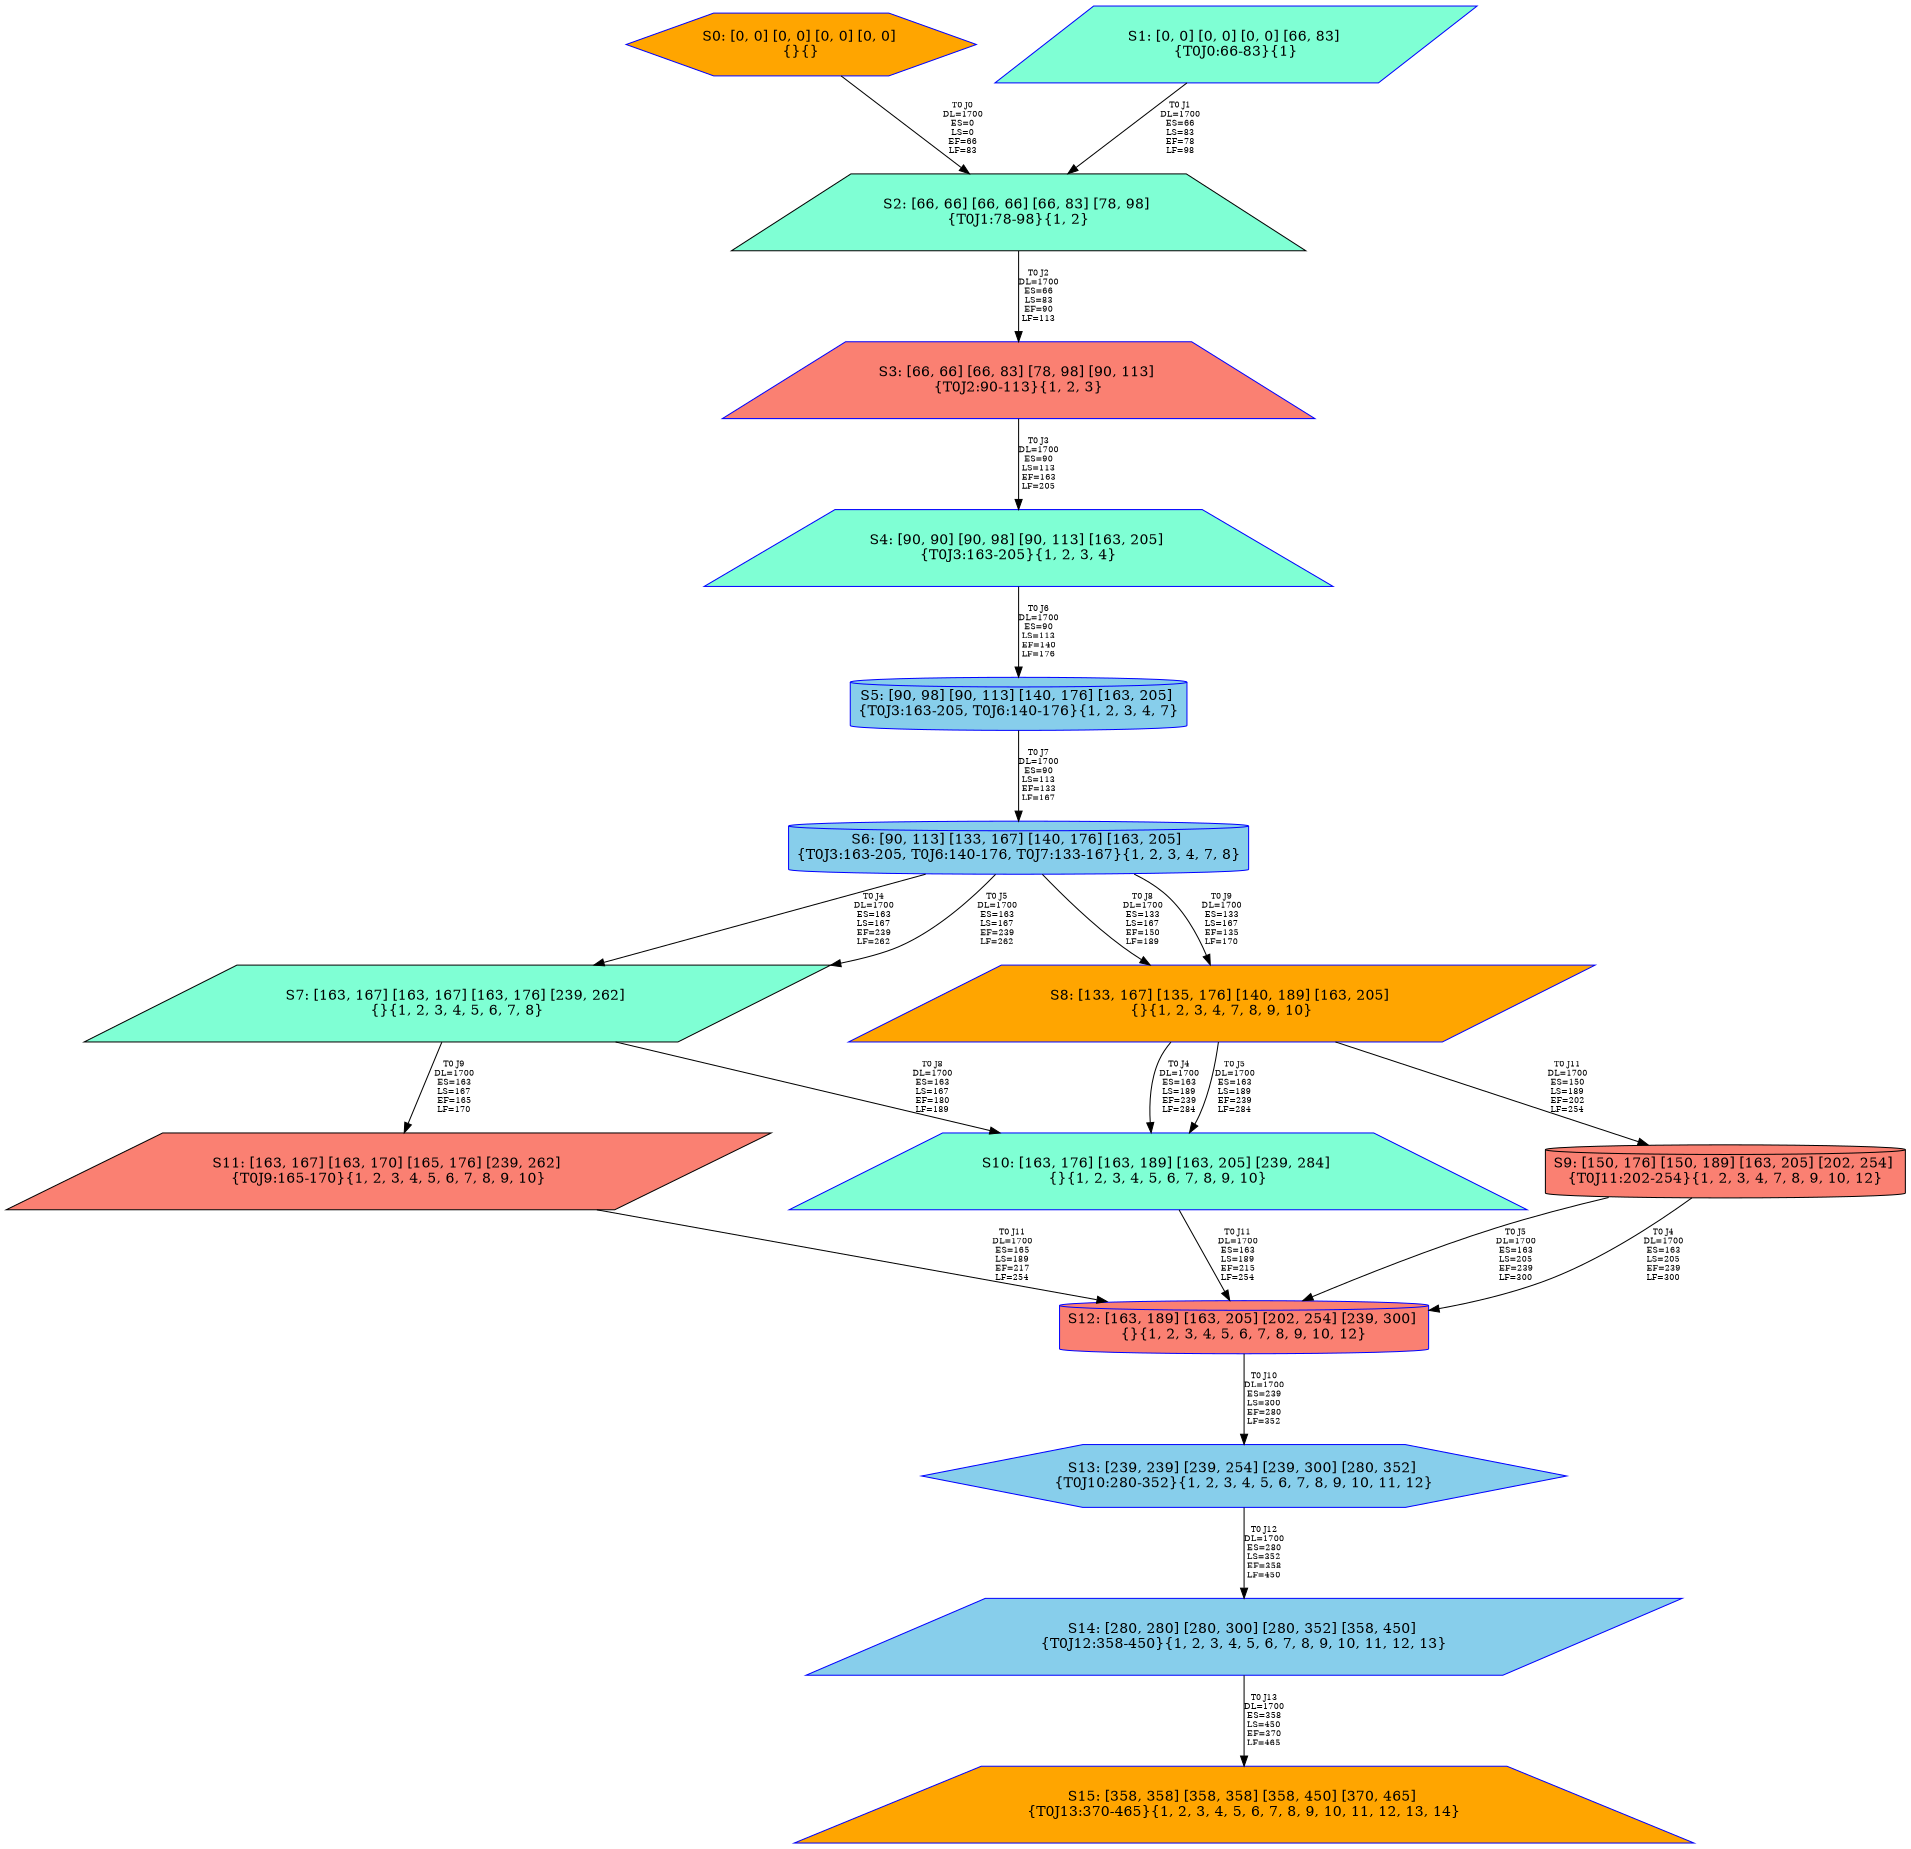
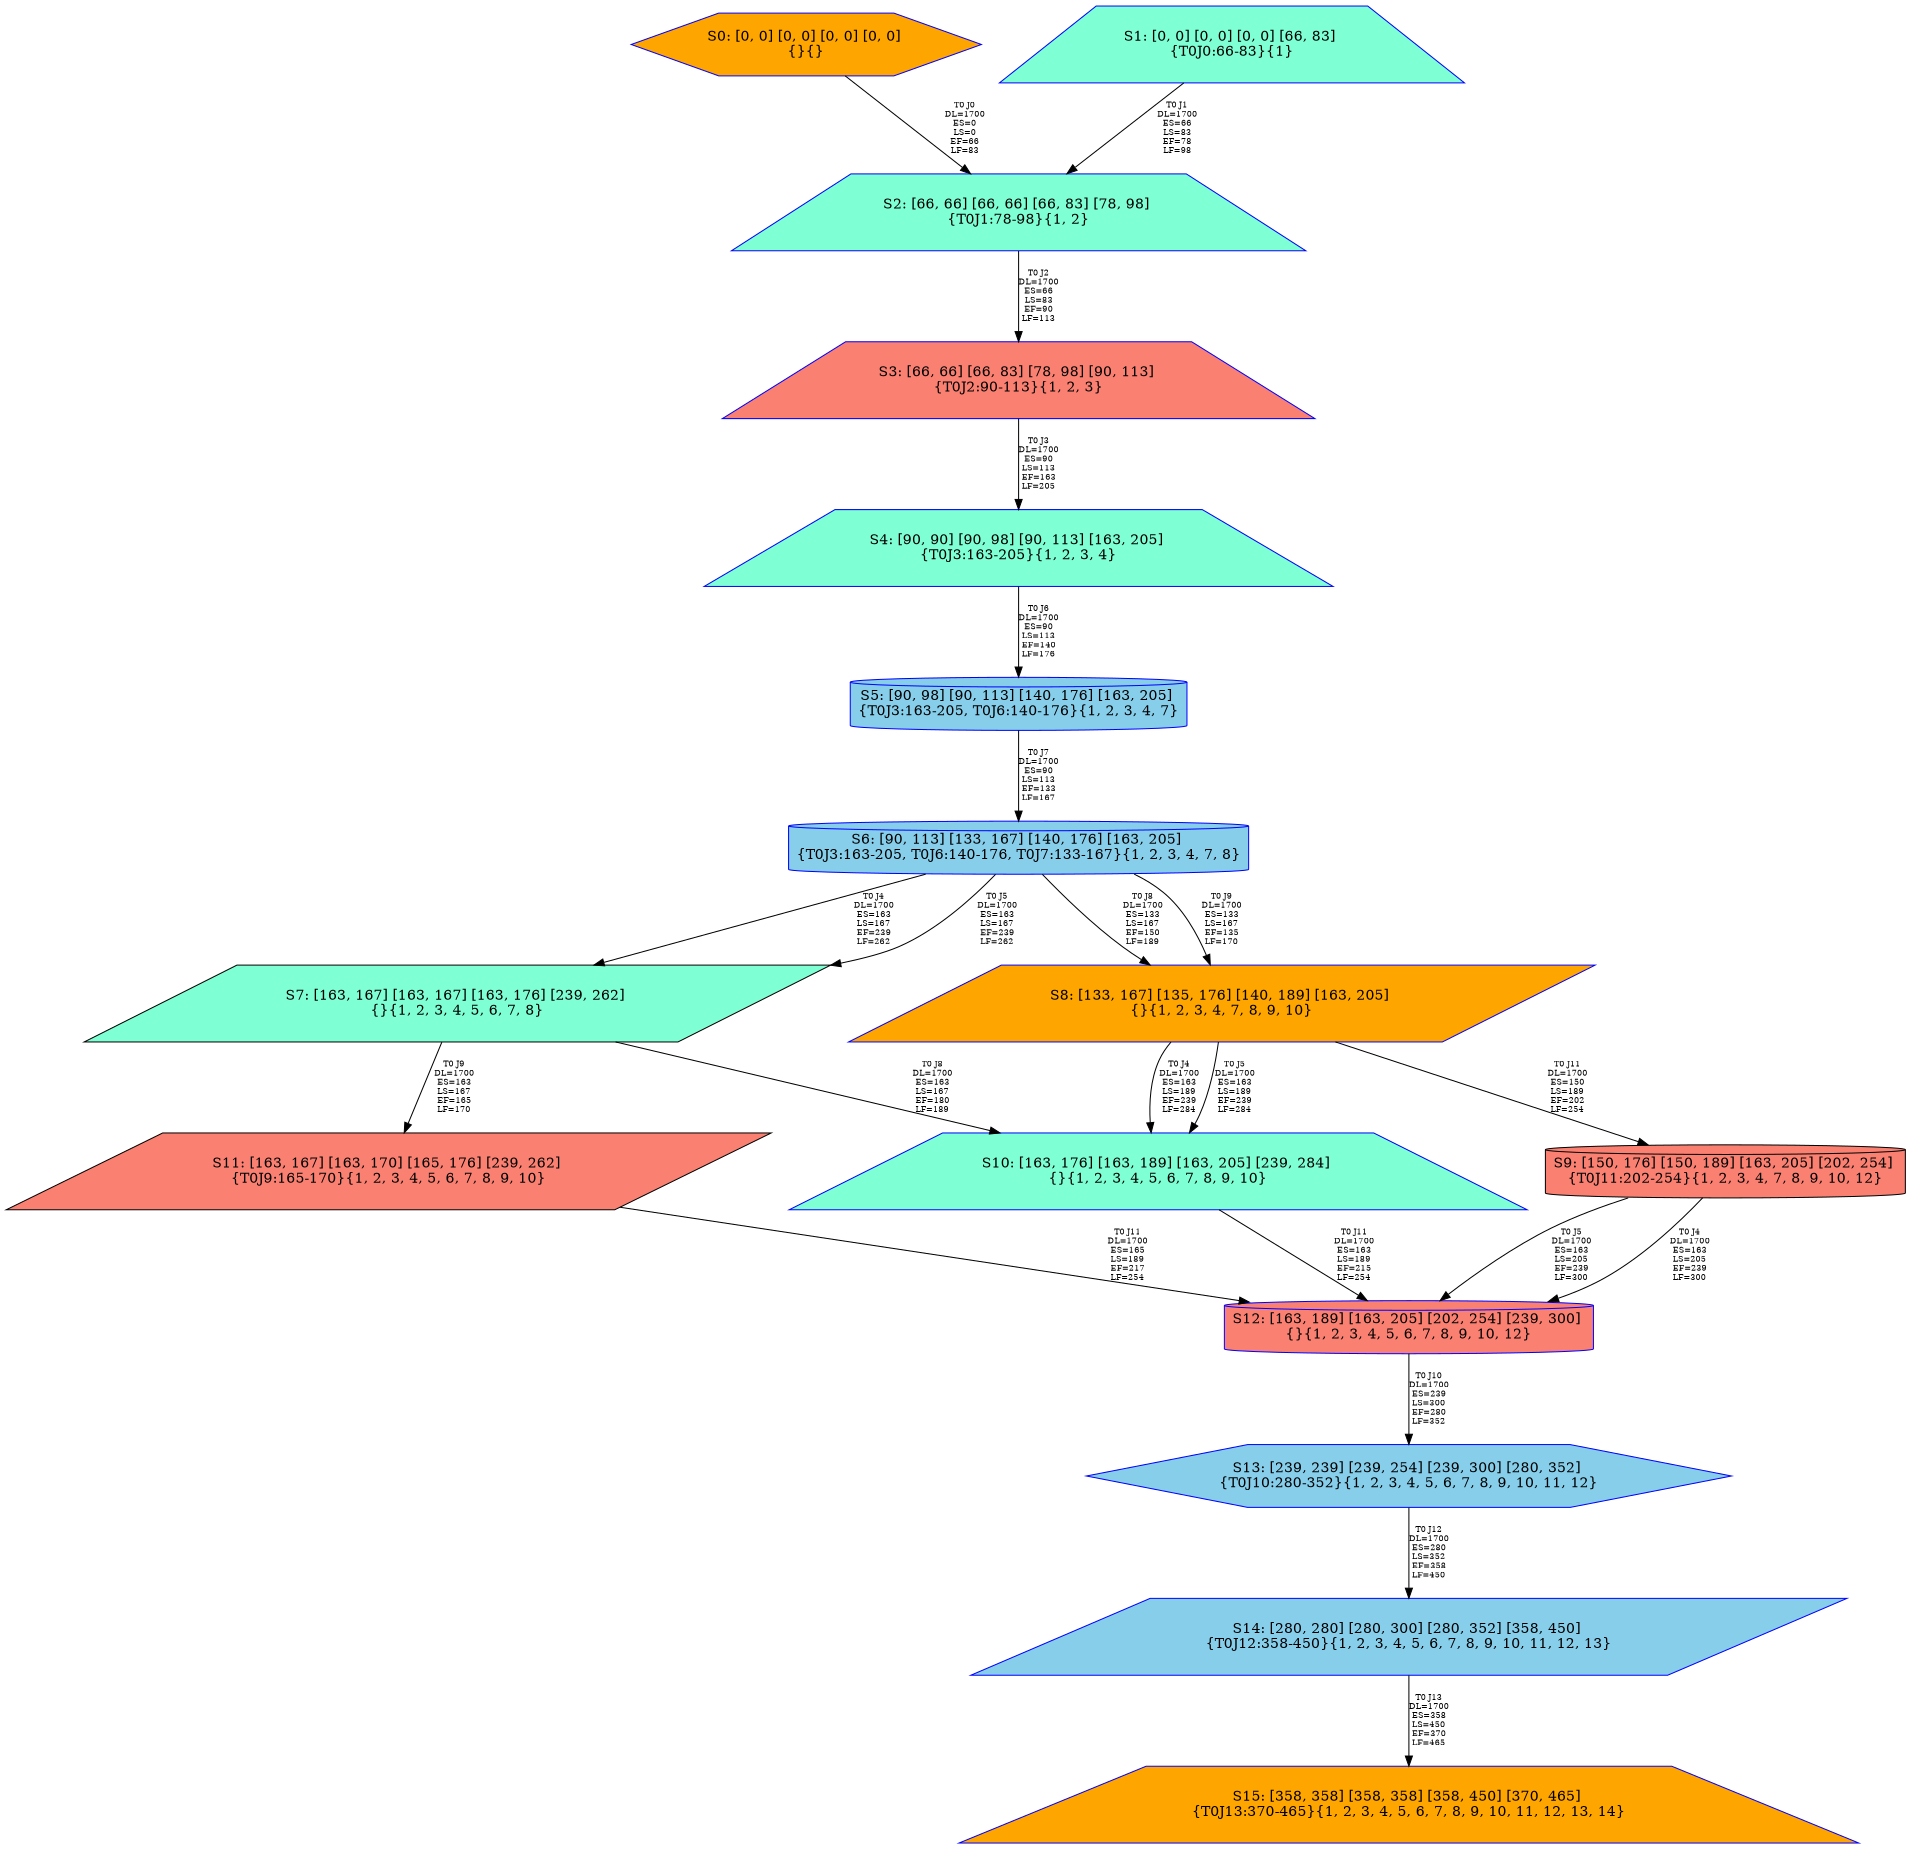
node "S1: [0, 0] [0, 0] [0, 0] [66, 83] {T0J0:66-83}{1}": shape parallelogram -> trapezium
node "S2: [66, 66] [66, 66] [66, 83] [78, 98] {T0J1:78-98}{1, 2}": color black -> blue
